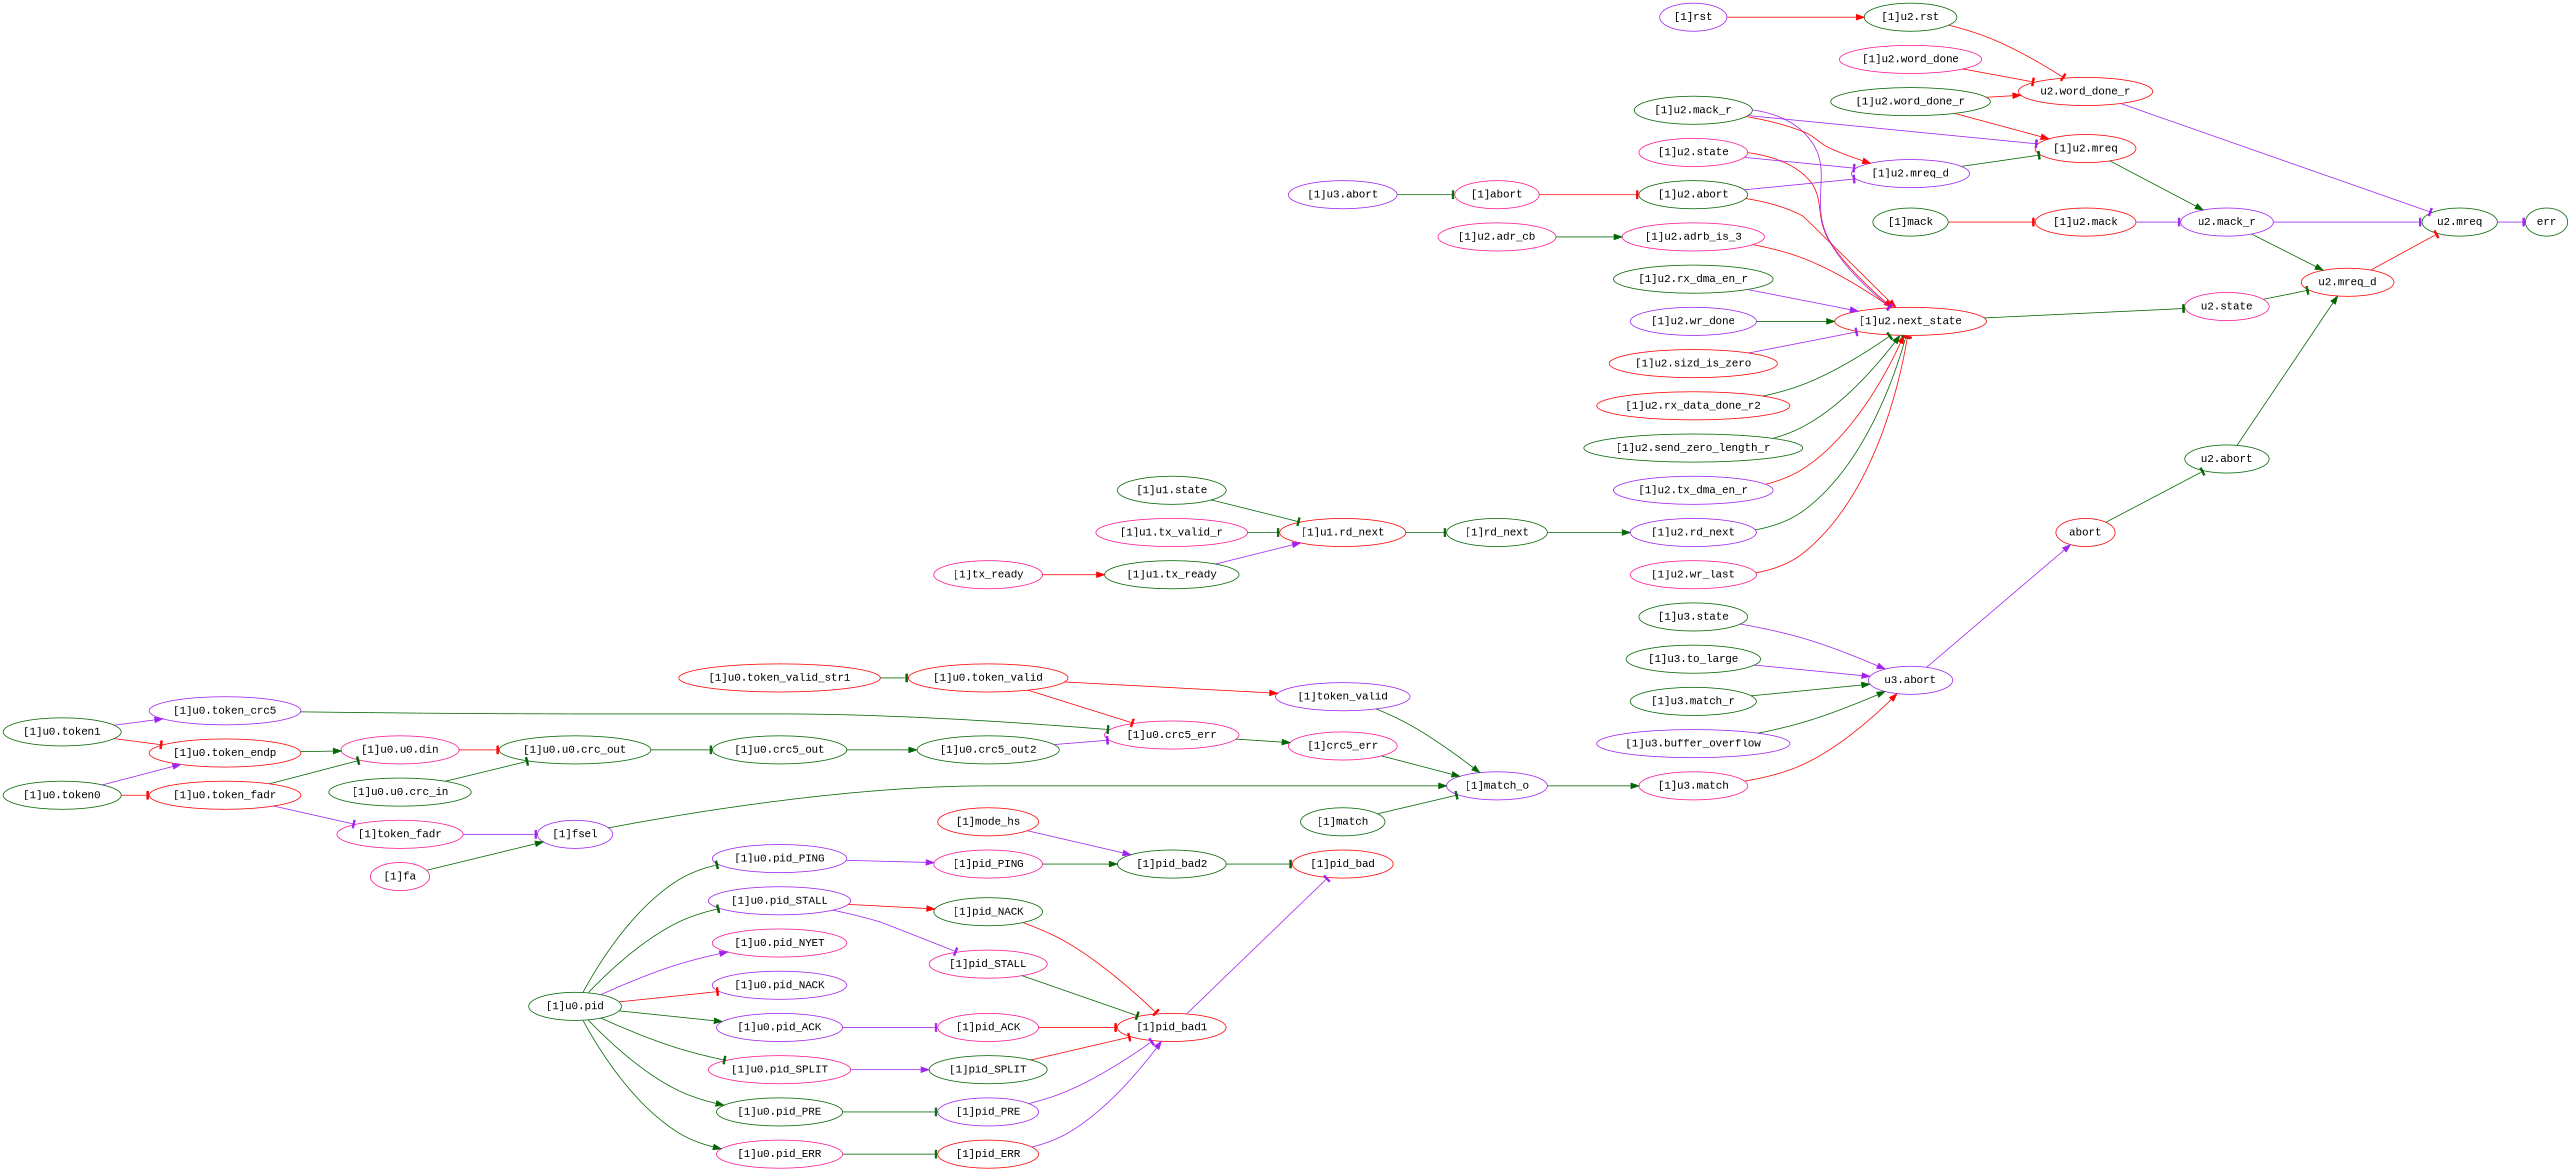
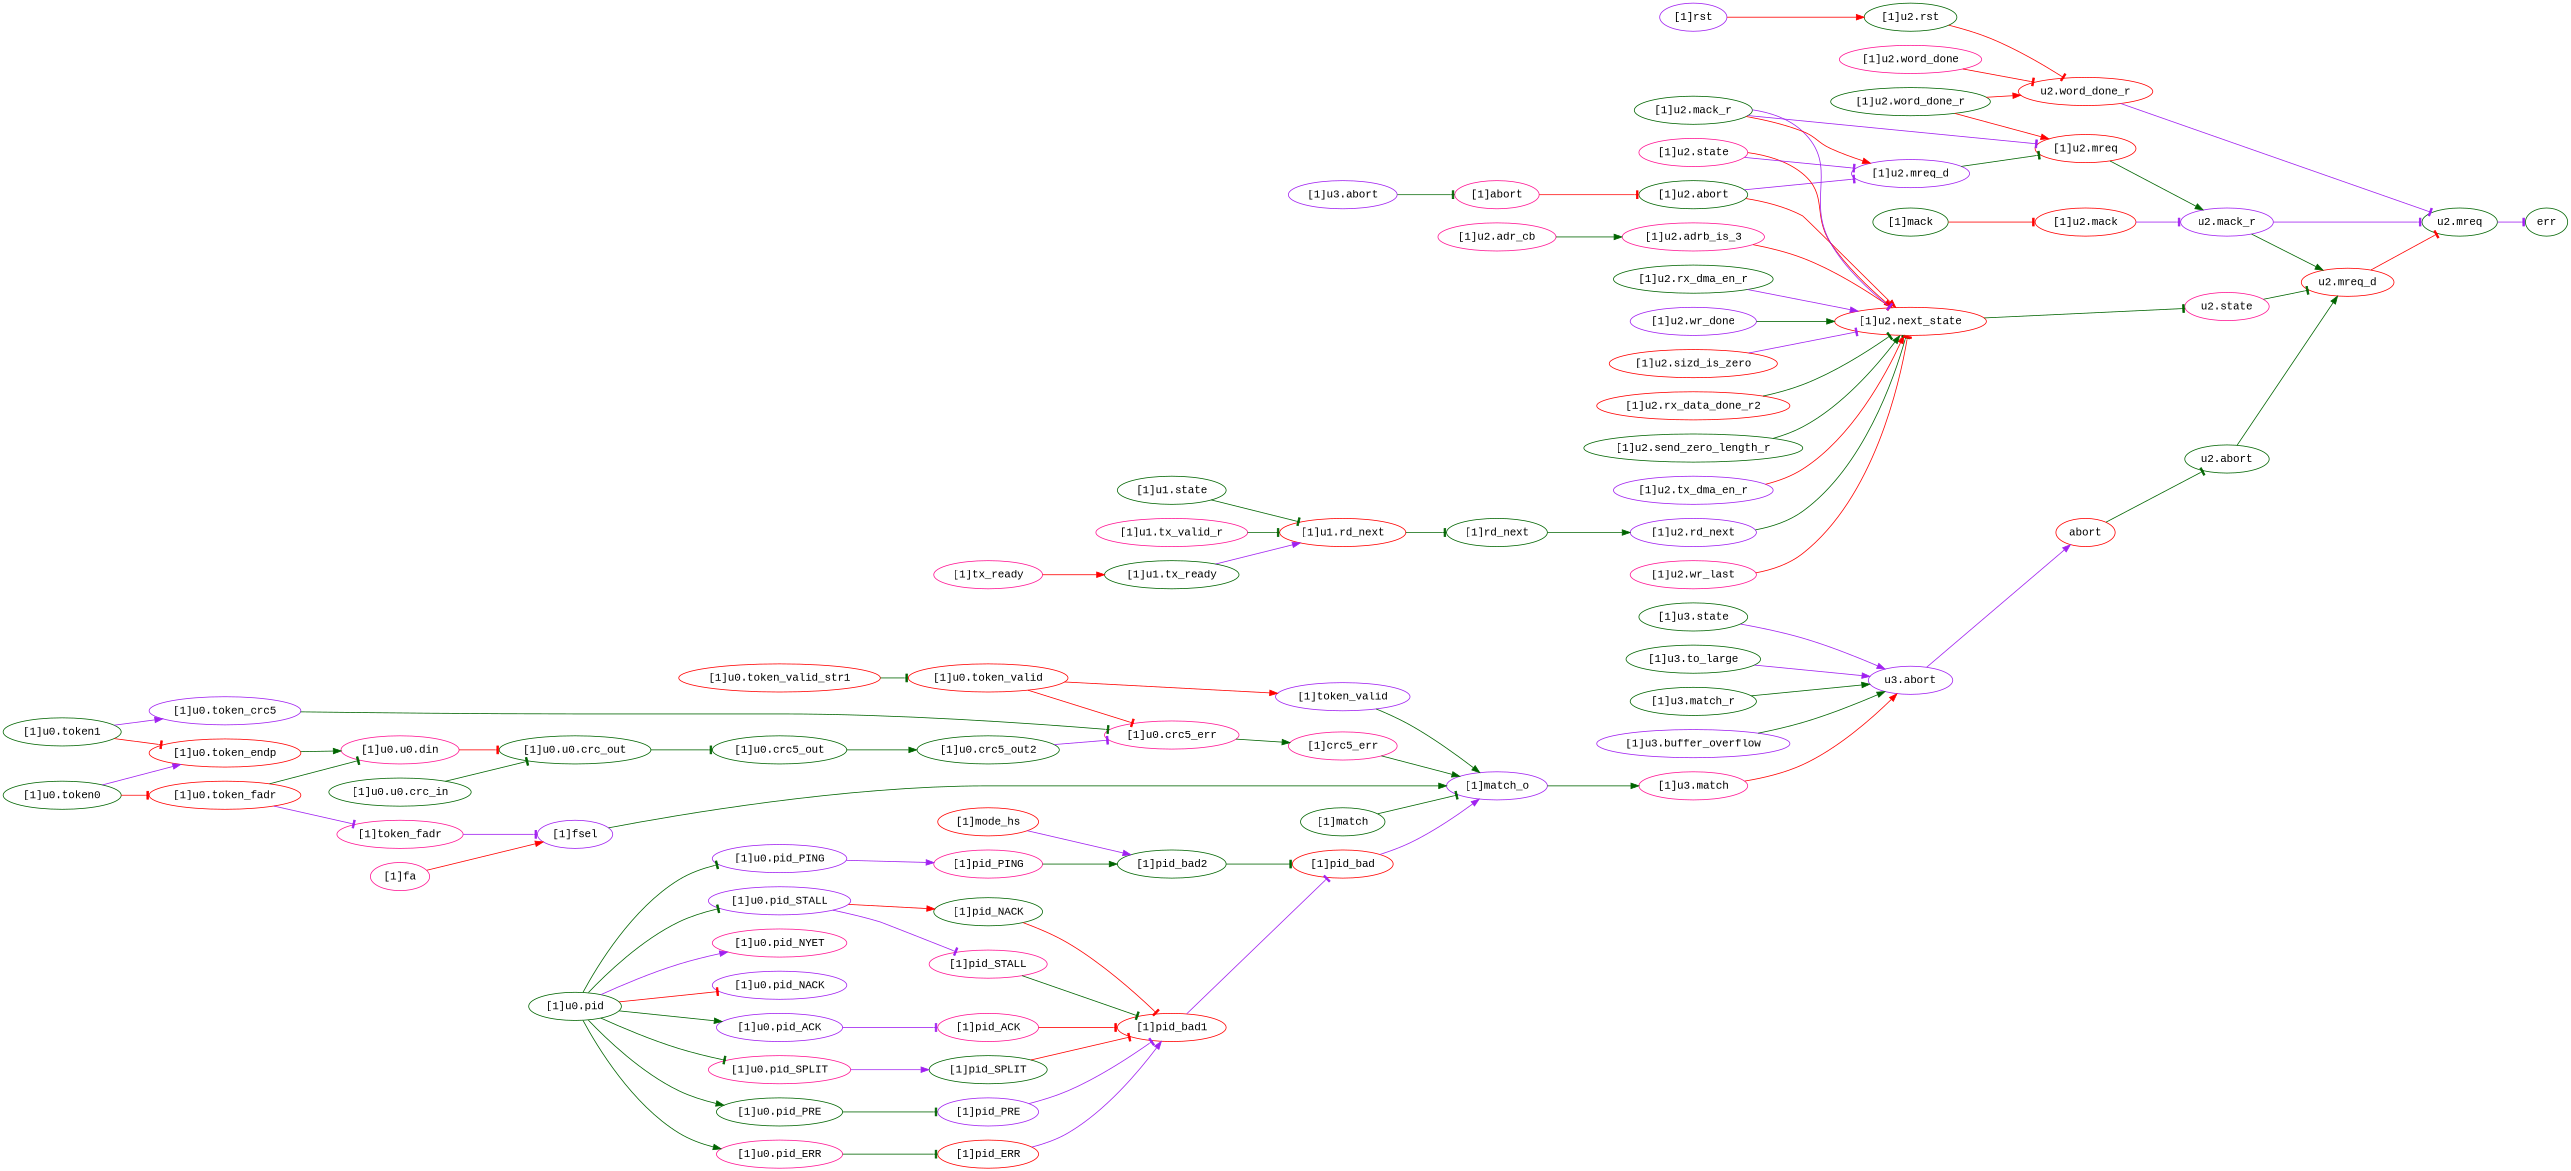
edge "[1]pid_bad" -> "[1]match_o": added
edge "[1]fa" -> "[1]fsel": color darkgreen -> red
